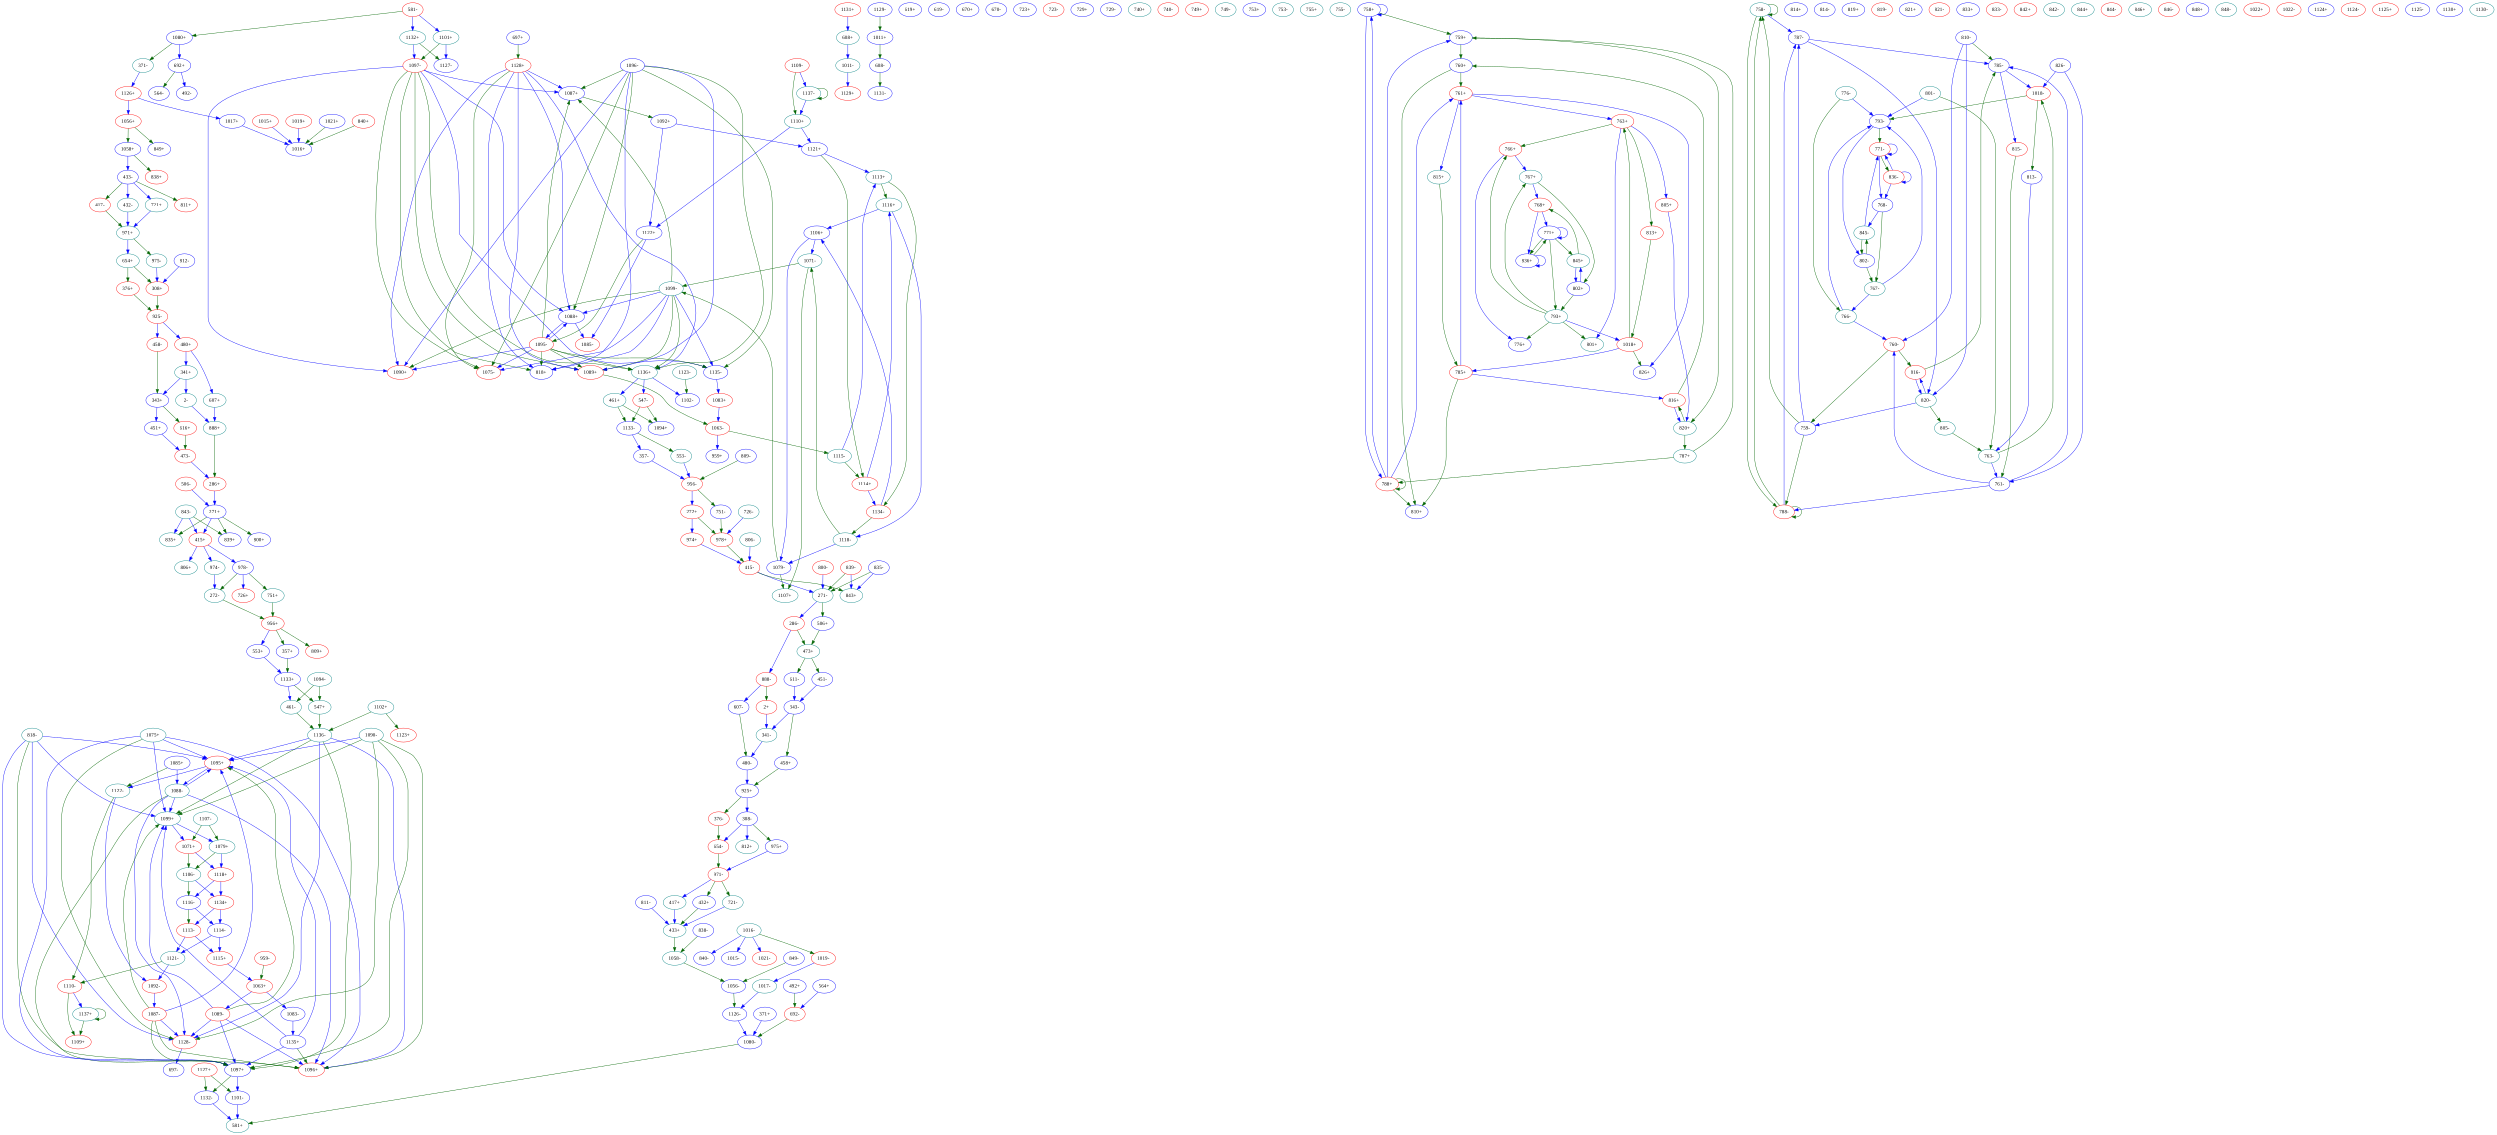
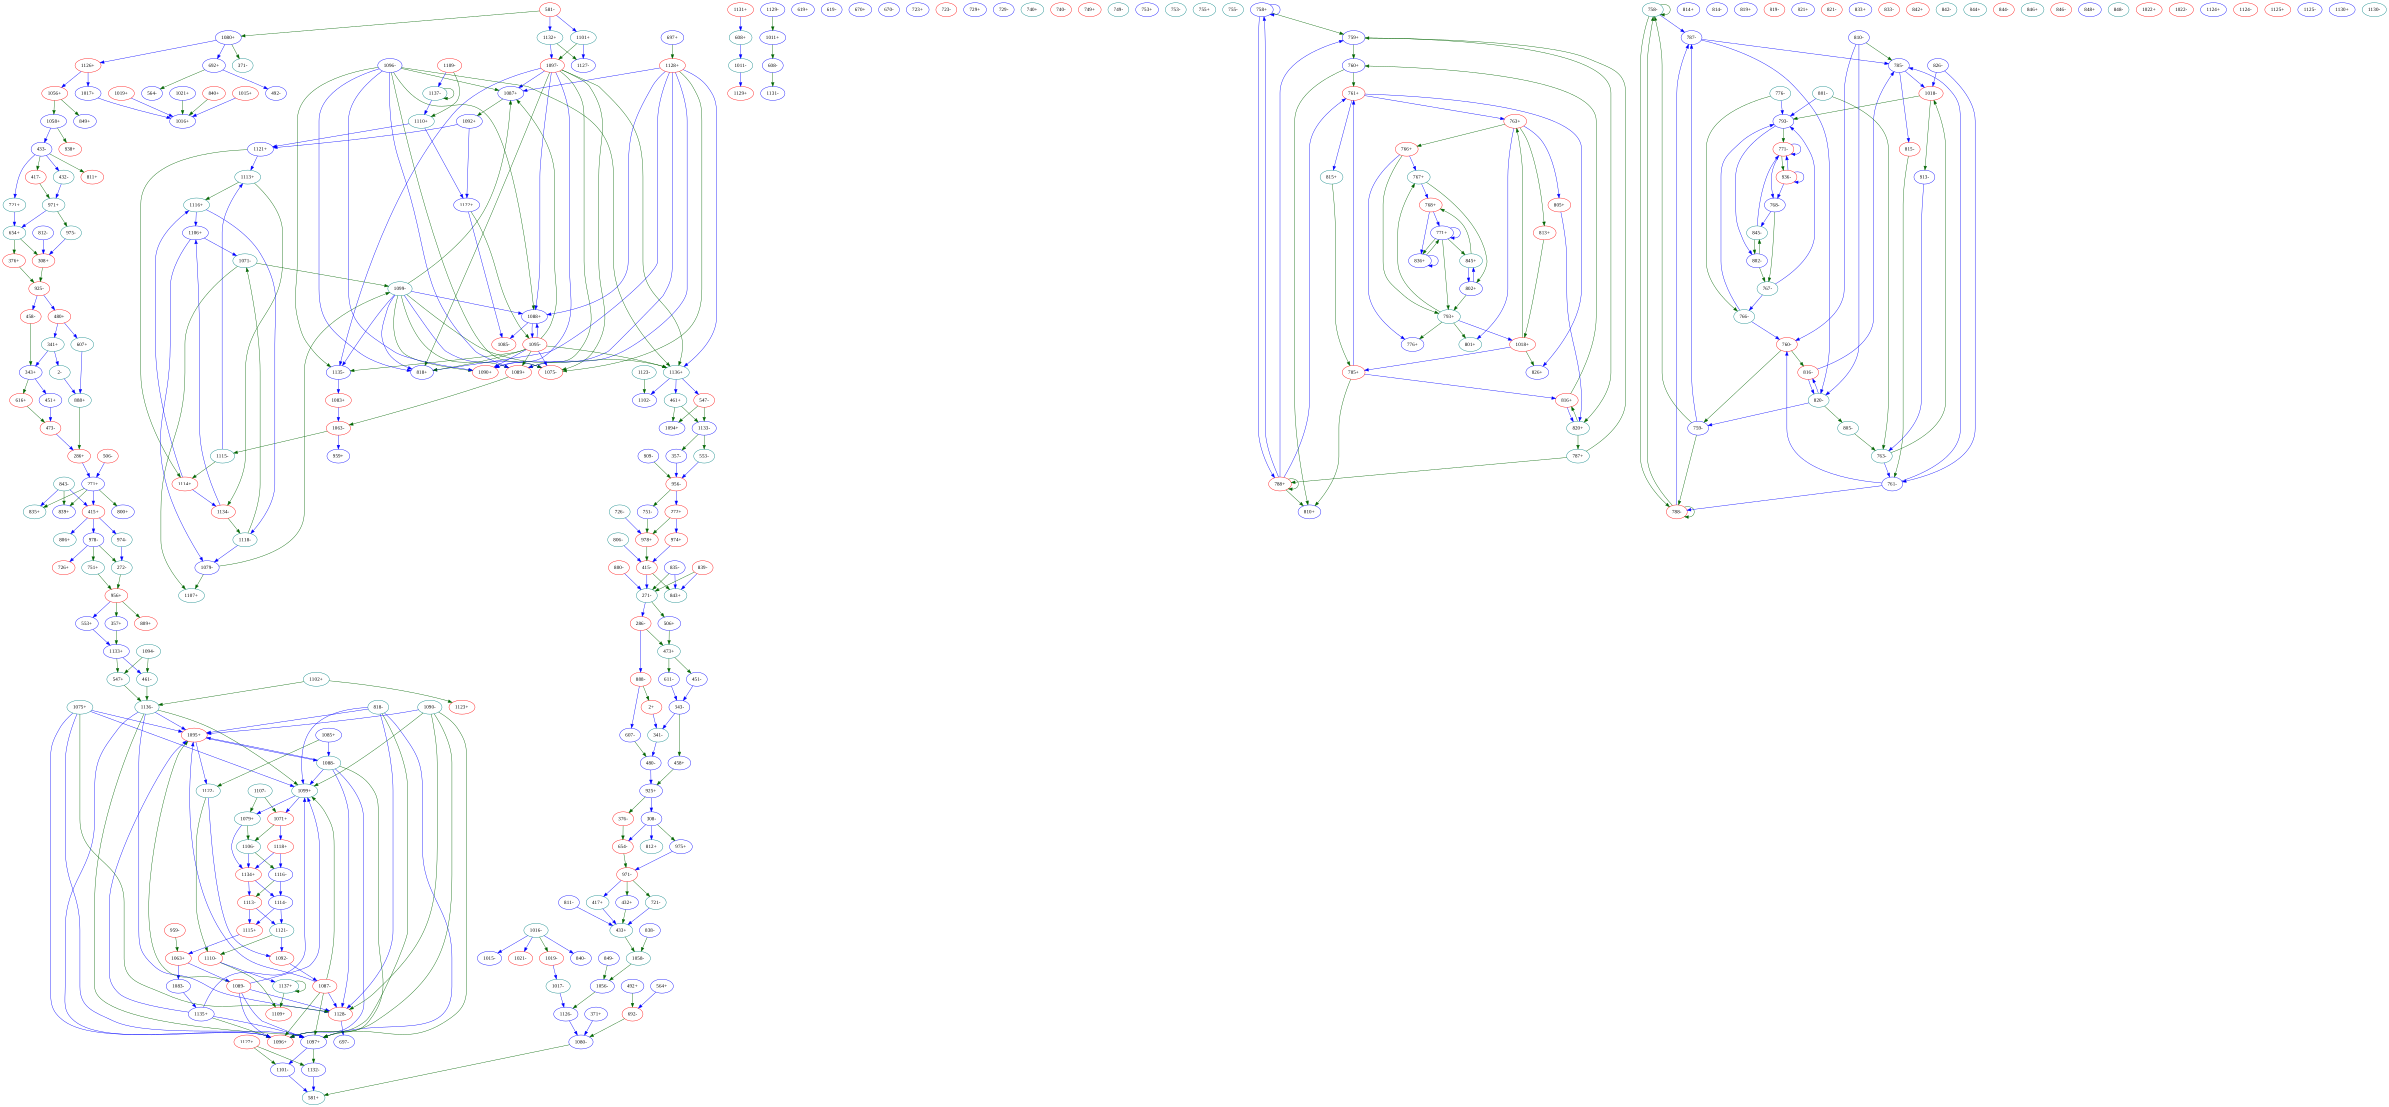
edge "371-" -> "1126+": now "1080+" -> "1126+"
edge "721+" -> "971+": now "721+" -> "654+"
edge "816-" -> "785-": color darkgreen -> blue
edge "793+" -> "766+": reversed
edge "1133-" -> "357-": color blue -> darkgreen
edge "1079+" -> "1118+": now "1079+" -> "1134+"
